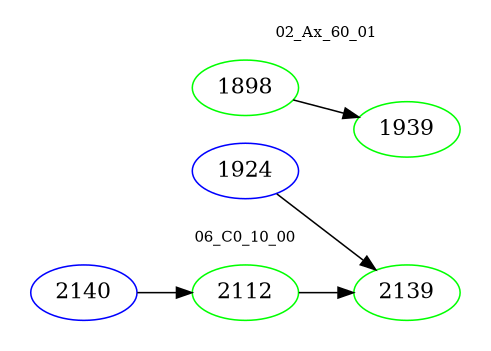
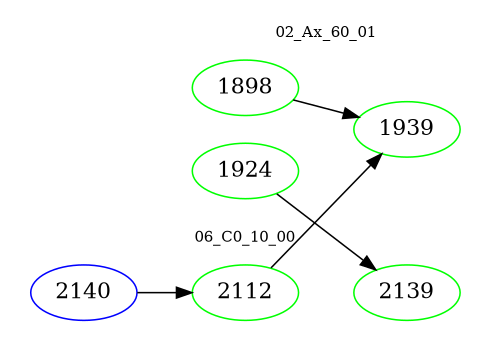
node "1924": color blue -> green
edge "2112" -> "2139": now "2112" -> "1939"
